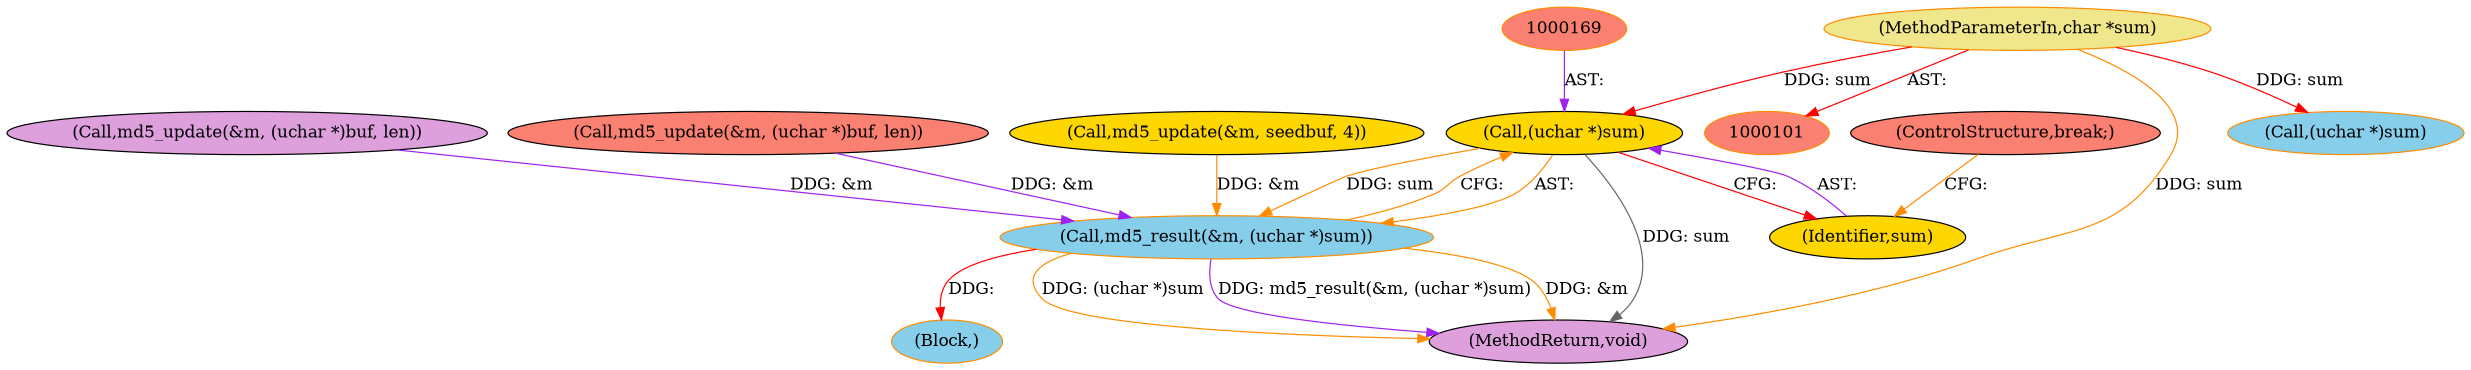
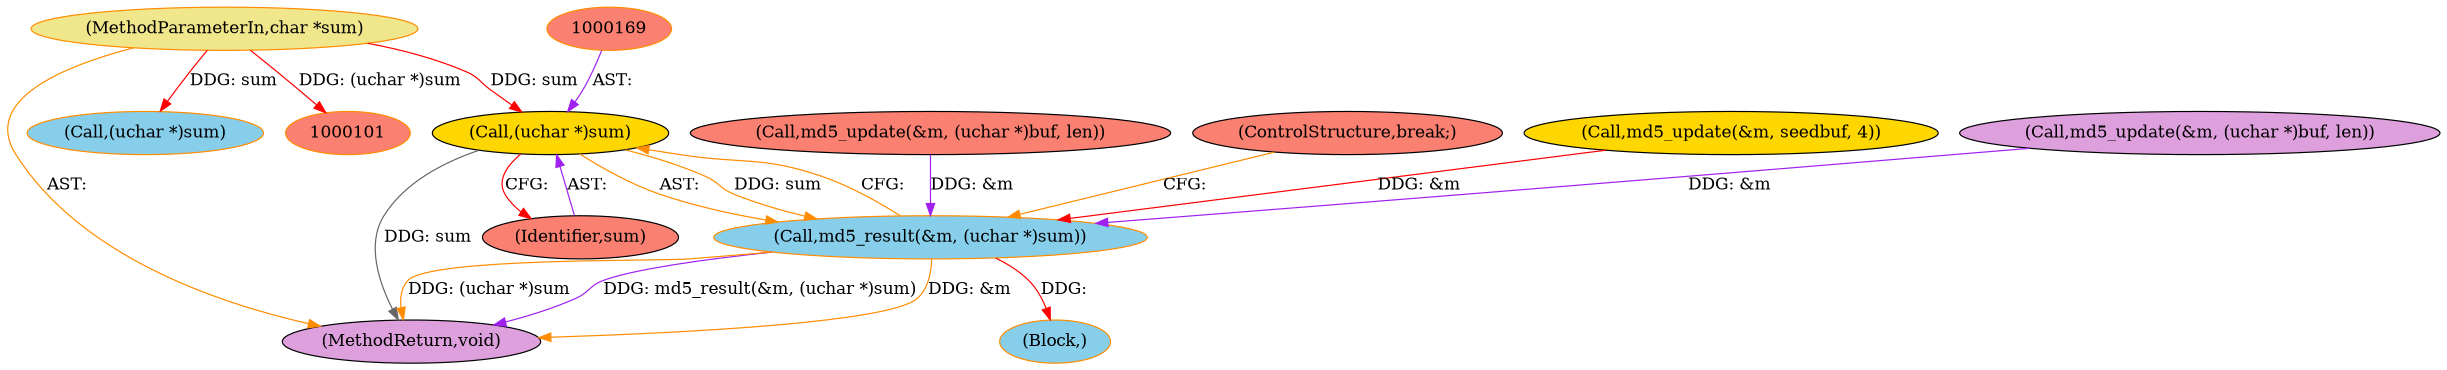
edge "(MethodParameterIn,char *sum)" -> "1000101": label "AST: " -> "DDG: (uchar *)sum"
edge "(Call,md5_update(&m, seedbuf, 4))" -> "(Call,md5_result(&m, (uchar *)sum))": color darkorange -> red
edge "(ControlStructure,break;)" -> "(Identifier,sum)": now "(ControlStructure,break;)" -> "(Call,md5_result(&m, (uchar *)sum))"
edge "(MethodParameterIn,char *sum)" -> "(MethodReturn,void)": label "DDG: sum" -> "AST: "
node "(Identifier,sum)": fillcolor gold -> salmon
